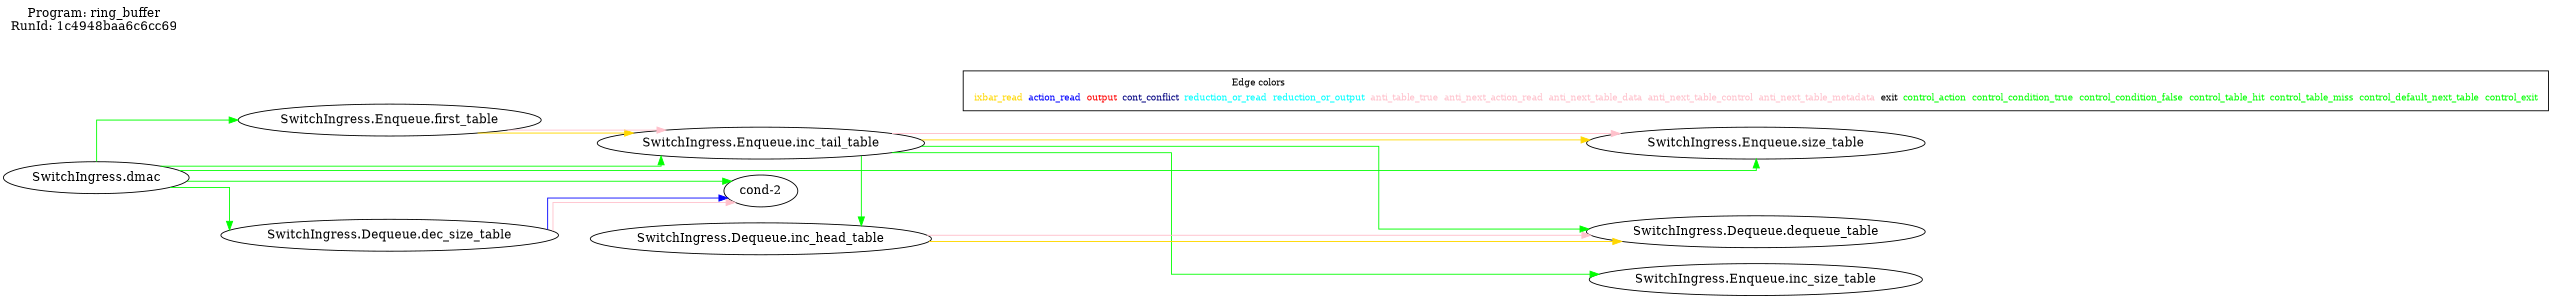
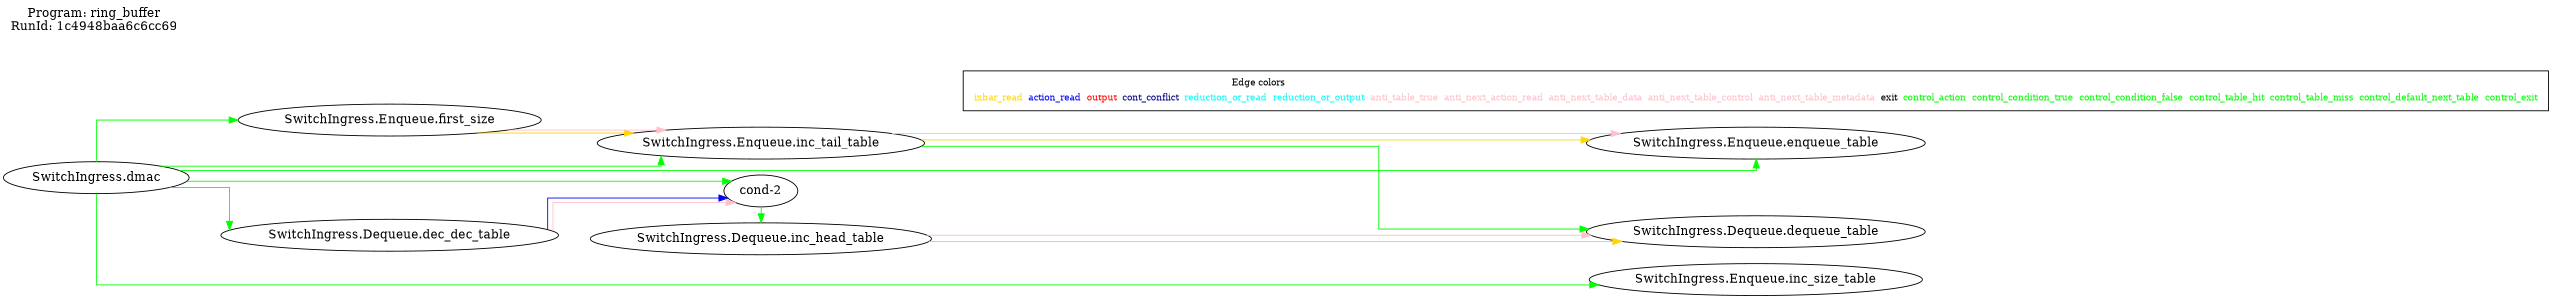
node "SwitchIngress.Enqueue.first_table": label "SwitchIngress.Enqueue.first_table" -> "SwitchIngress.Enqueue.first_size"
node "SwitchIngress.Enqueue.size_table": label "SwitchIngress.Enqueue.size_table" -> "SwitchIngress.Enqueue.enqueue_table"
edge "SwitchIngress.Enqueue.inc_tail_table" -> "SwitchIngress.Dequeue.inc_head_table": now "cond-2" -> "SwitchIngress.Dequeue.inc_head_table"
node "SwitchIngress.Dequeue.dec_size_table": label "SwitchIngress.Dequeue.dec_size_table" -> "SwitchIngress.Dequeue.dec_dec_table"
edge "SwitchIngress.Enqueue.inc_tail_table" -> "SwitchIngress.Enqueue.inc_size_table": now "SwitchIngress.dmac" -> "SwitchIngress.Enqueue.inc_size_table"
